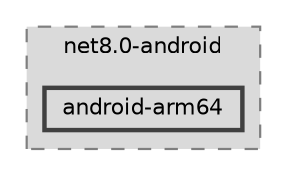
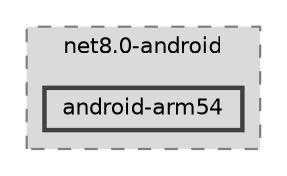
node "android-arm64": label "android-arm64" -> "android-arm54"
